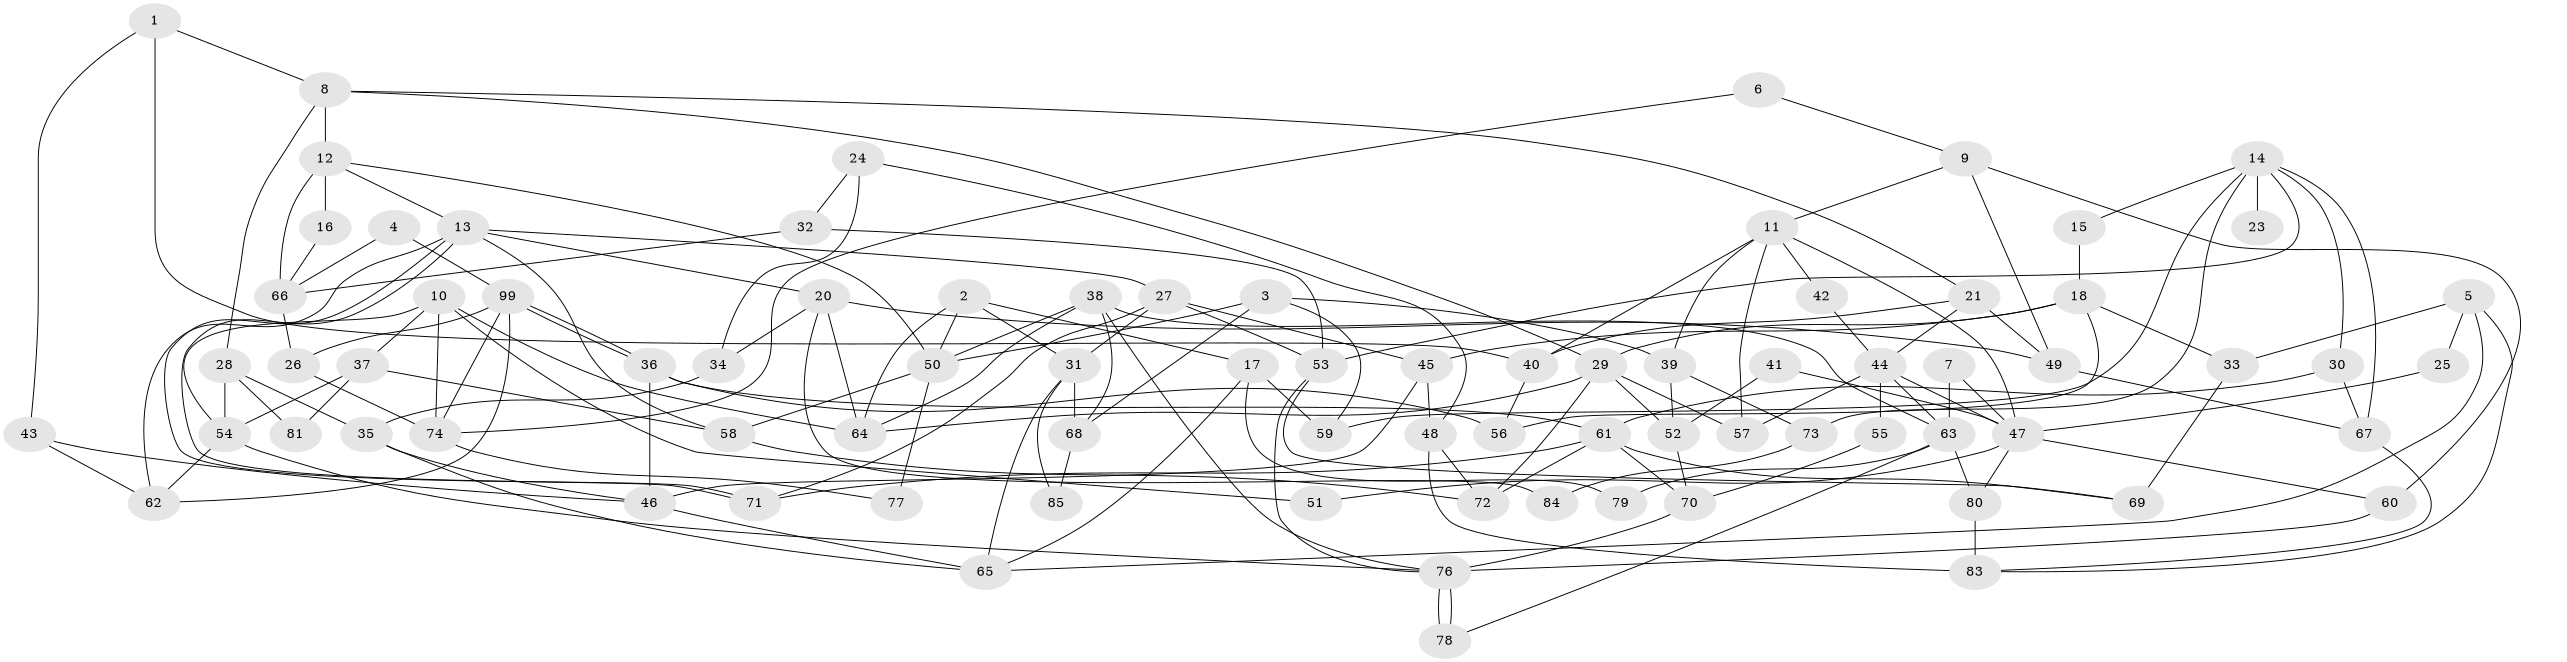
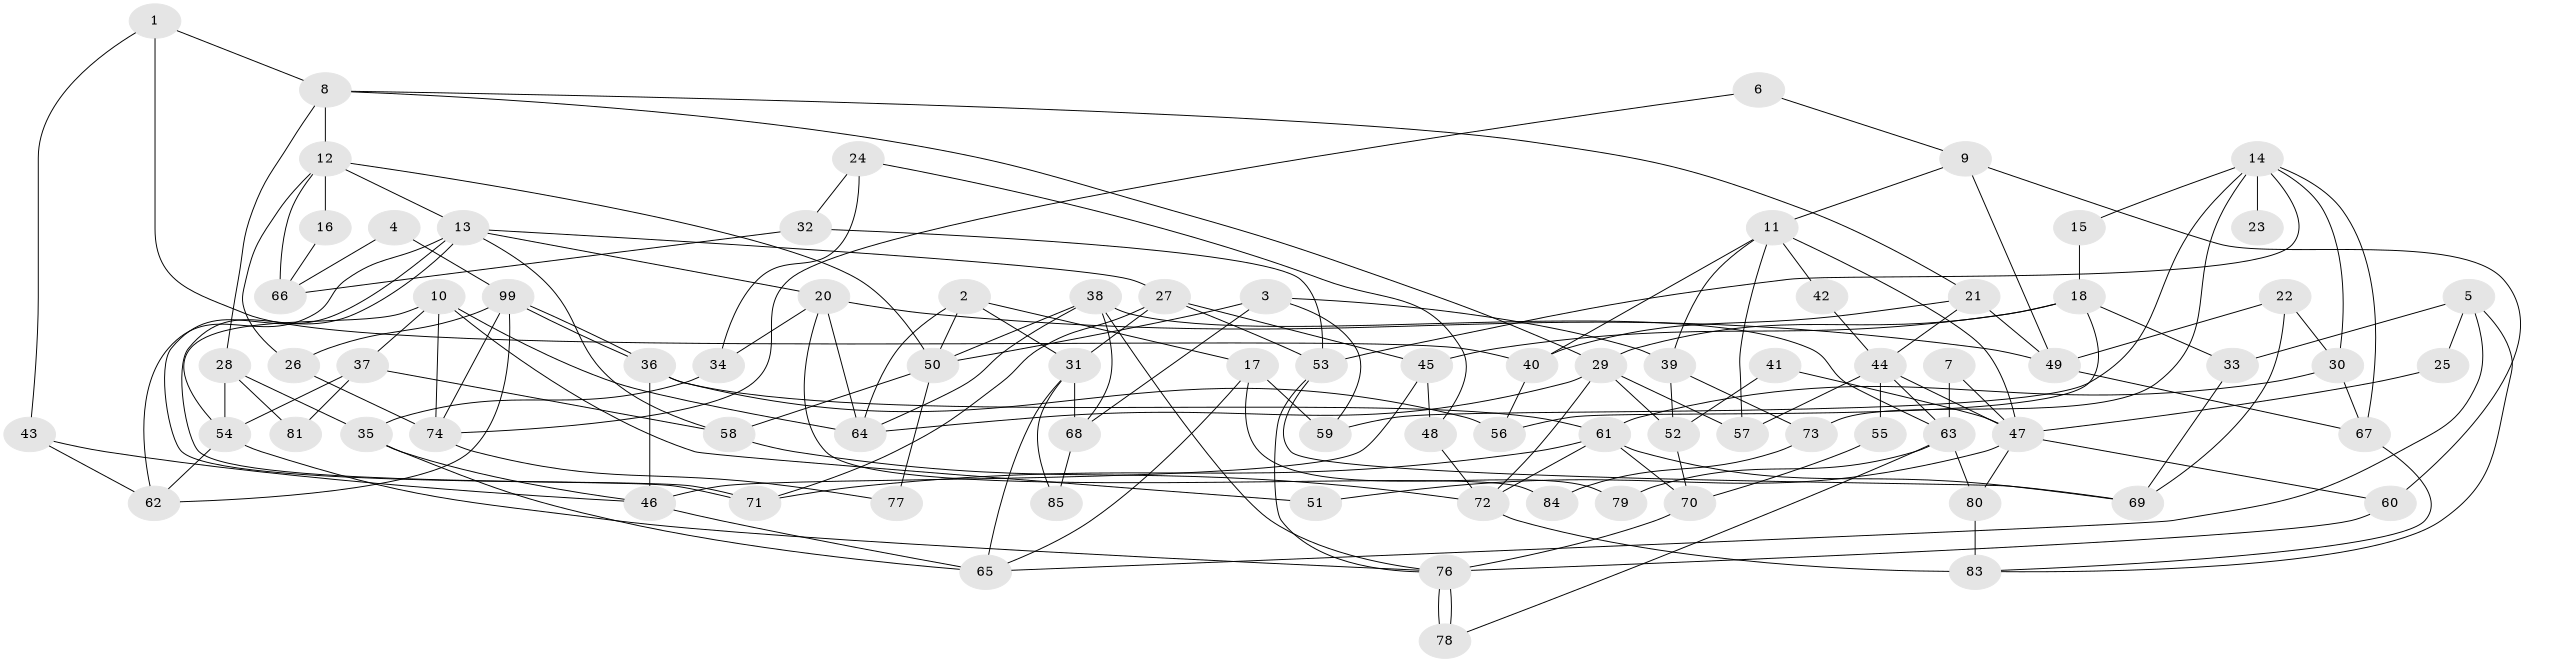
node "22": added
edge "66" -- "26": now "12" -- "26"
edge "48" -- "83": now "72" -- "83"
